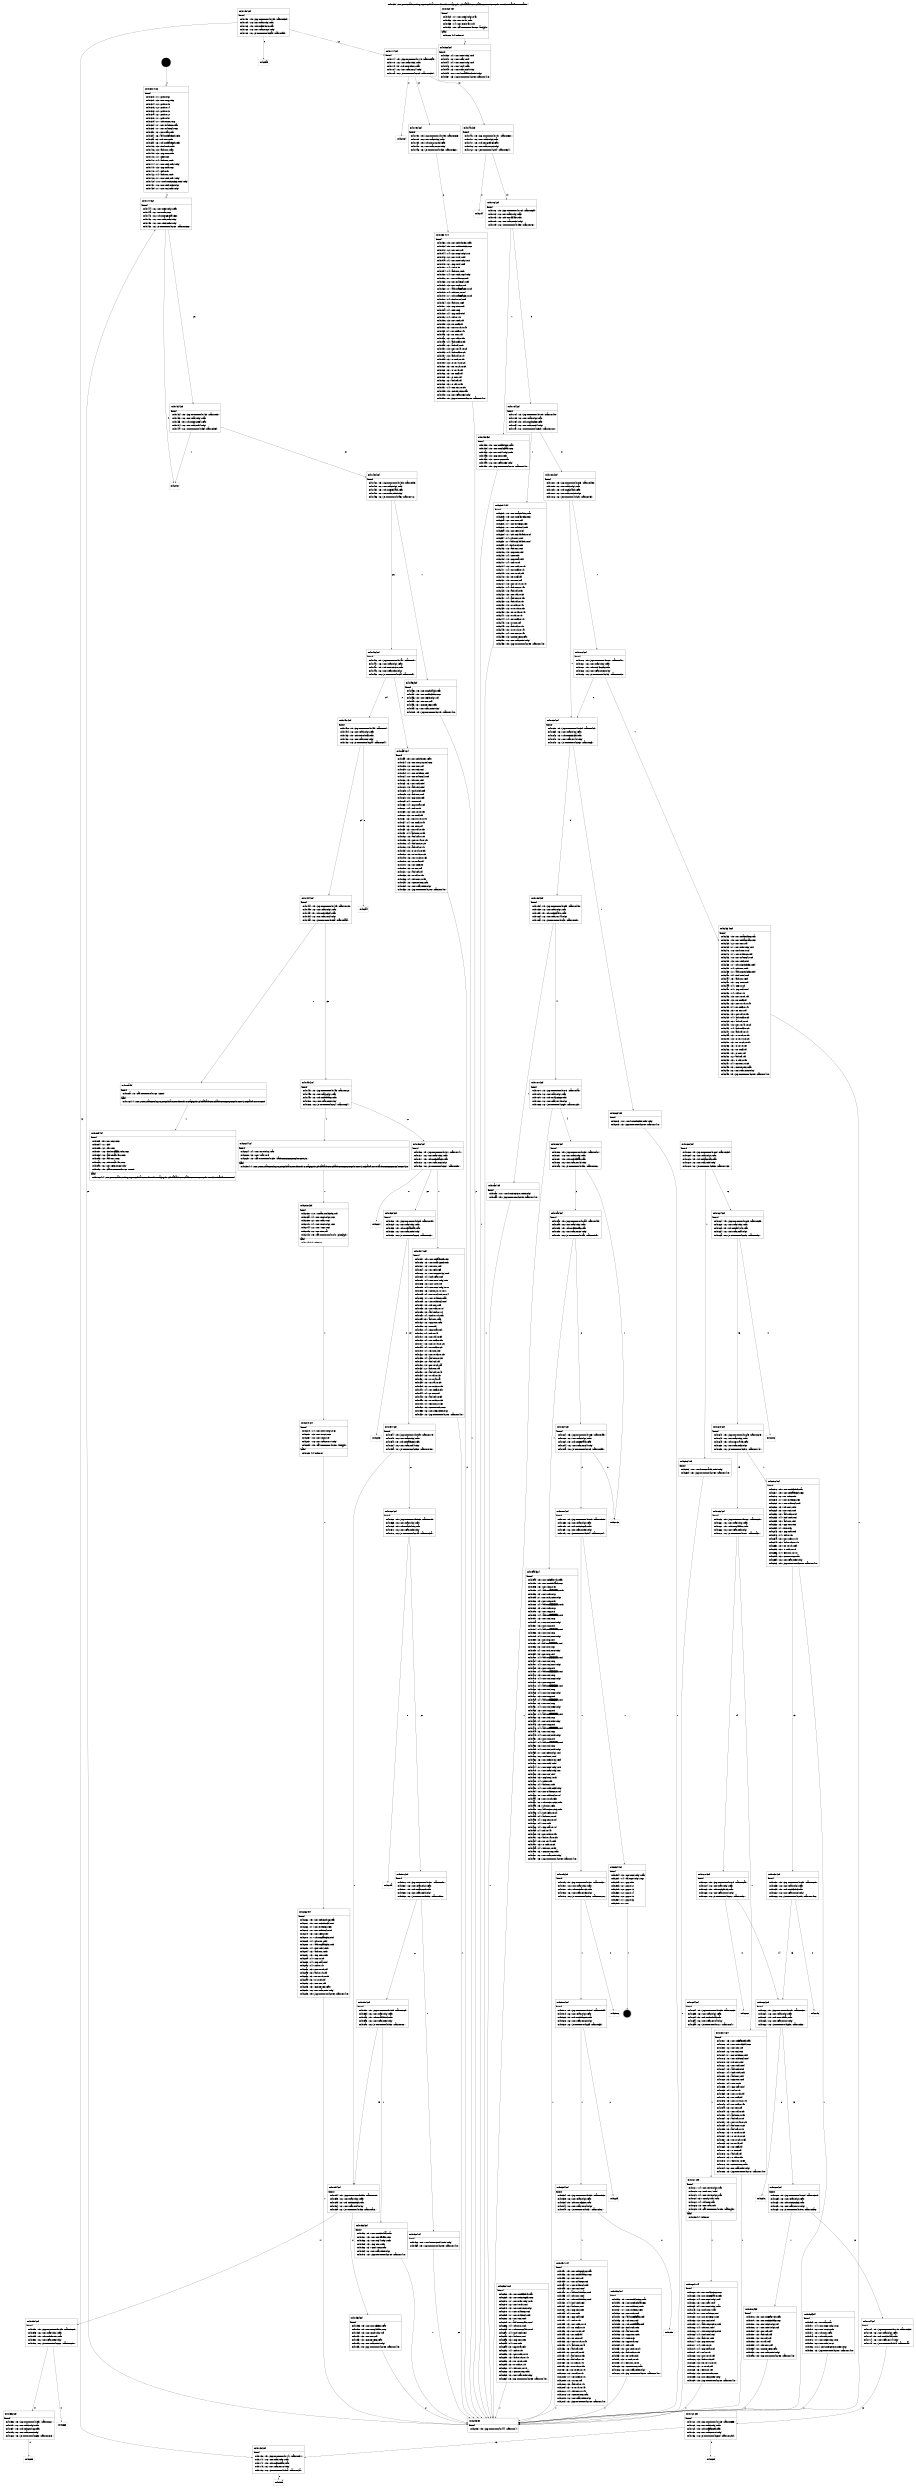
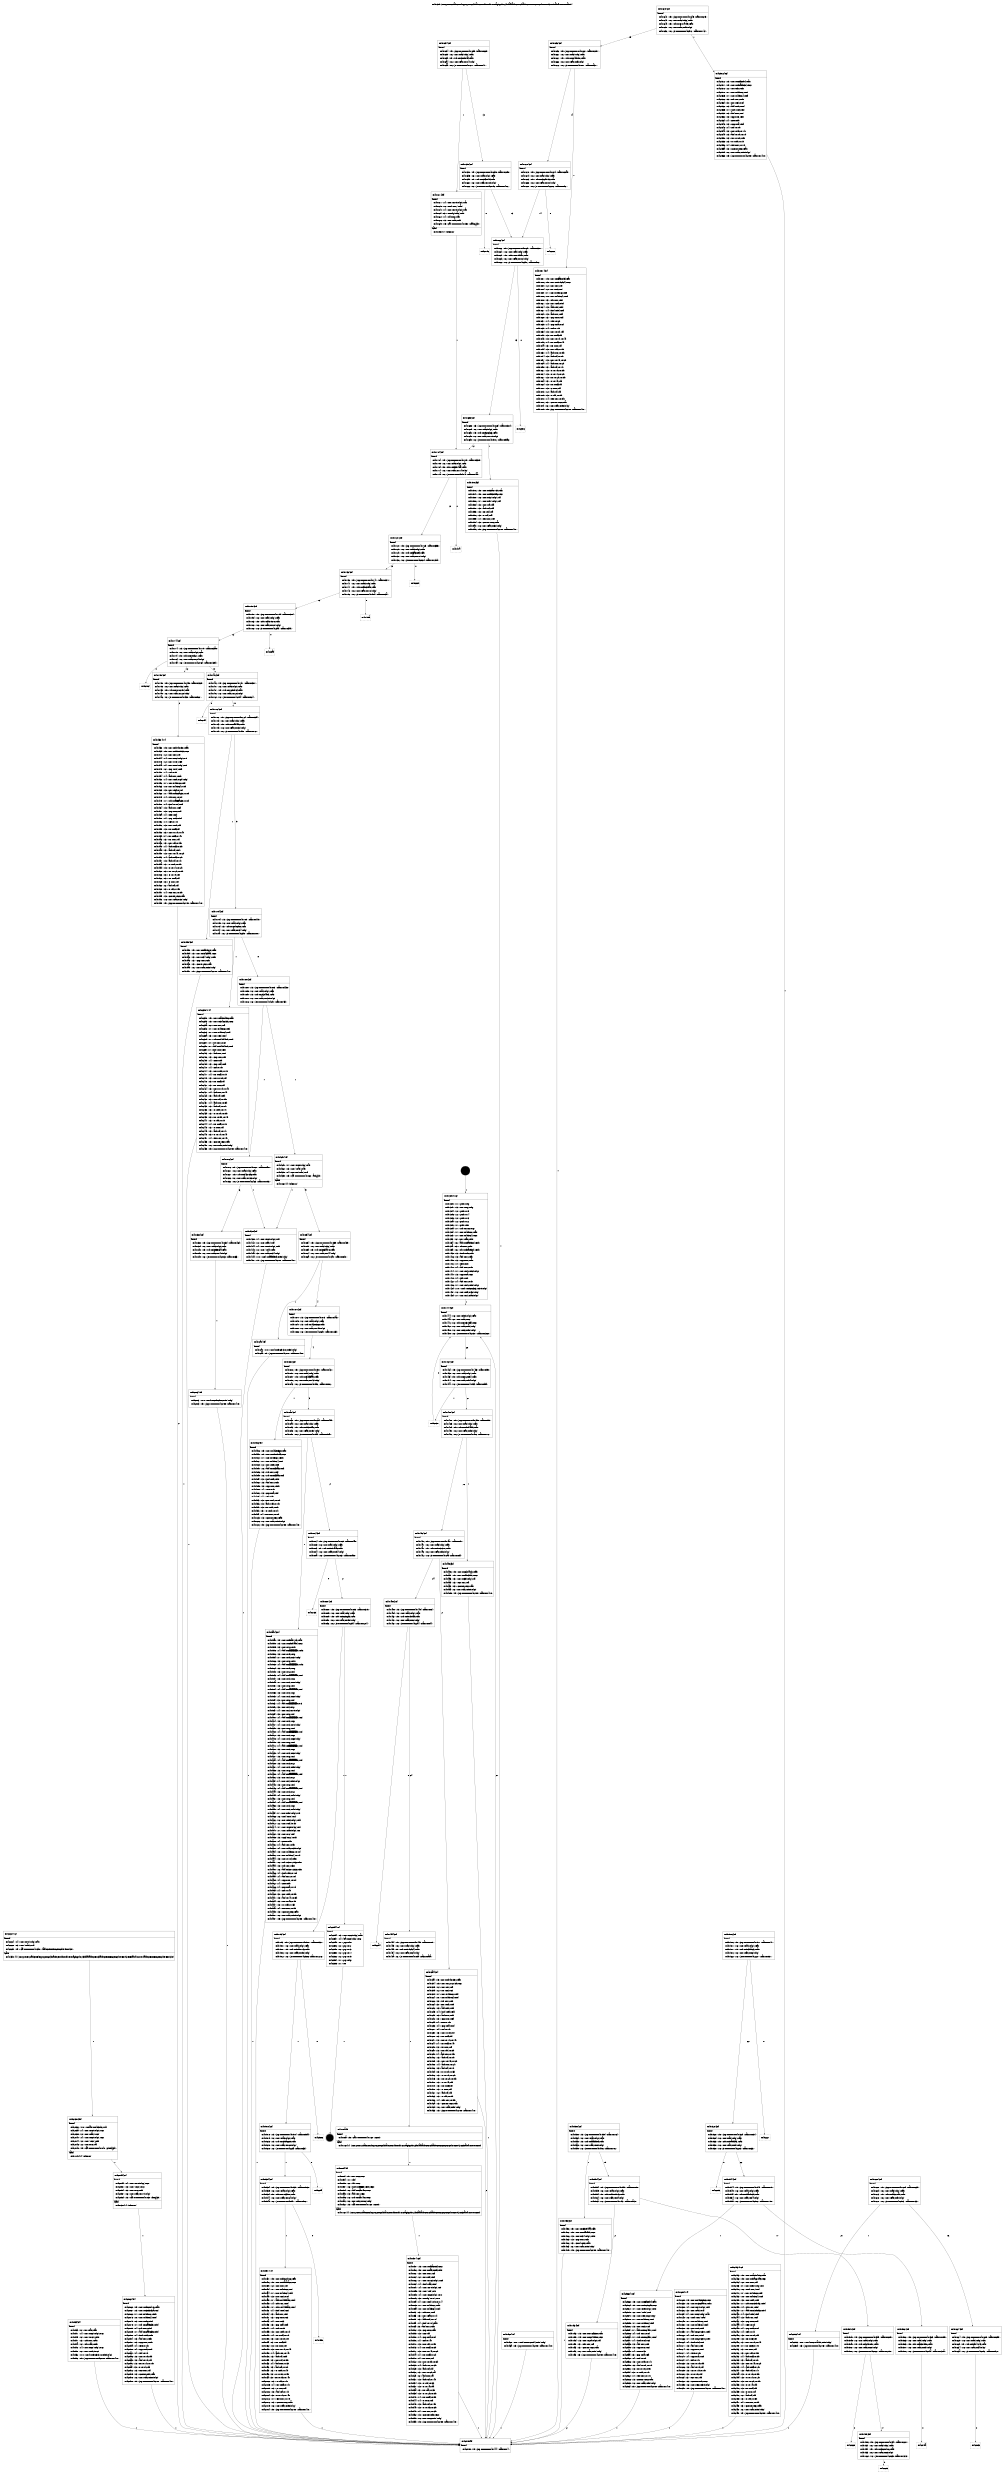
edge "0x401444 [32]" -> "0x402730": reversed
node "0x401b7a": added
edge "0x401800 [28]" -> "0x401838 [28]": now "0x401800 [28]" -> "0x401b2b [19]"
edge "0x40181c [28]" -> "0x402463 [160]": now "0x40181c [28]" -> "0x401b3e [30]"
edge "0x401838 [28]" -> "0x401854 [28]": now "0x401b2b [19]" -> "0x401854 [28]"
node "0x4014f0 [28]": removed
edge "0x40150c [28]" -> "0x401eb7 [169]": now "0x401e8f [40]" -> "0x401eb7 [169]"
edge "0x401758 [28]" -> "0x40173c [28]": reversed
edge "0x401624 [28]" -> "0x401640 [28]": removed, label "16"
edge "0x40188c [28]" -> "0x402165": now "0x40188c [28]" -> "0x401bb6 [91]"
edge "0x402512 [86]" -> "0x4016b0 [28]": now "0x401694 [28]" -> "0x4016b0 [28]"
edge "0x401870 [28]" -> "0x4027ee [5]": now "0x401b3e [30]" -> "0x4027ee [5]"
edge "0x401544 [28]" -> "0x4015b4 [28]": now "0x401544 [28]" -> "0x402568 [108]"
node "0x40157c [28]": removed
edge "0x401c11 [29]" -> "0x401c2e [114]": now "0x401c11 [29]" -> "0x401704 [28]"
edge "0x401f60 [15]" -> "0x4027ee [5]": label " 28" -> " 1"
